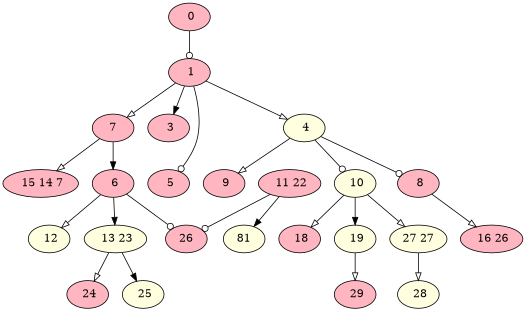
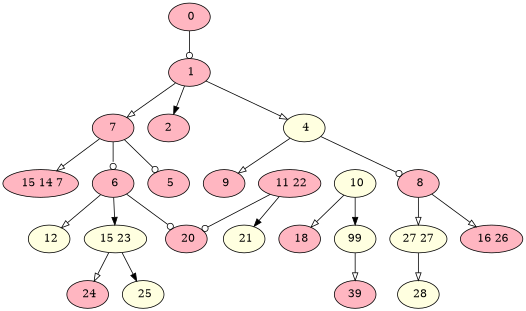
node "3": label "3" -> "2"
edge "1" -> "5": now "7" -> "5"
edge "7" -> "6": arrowhead normal -> odot
edge "4" -> "10": removed
edge "10" -> "27 27": now "8" -> "27 27"
node "13 23": label "13 23" -> "15 23"
node "26": label "26" -> "20"
node "81": label "81" -> "21"
node "19": label "19" -> "99"
node "29": label "29" -> "39"
